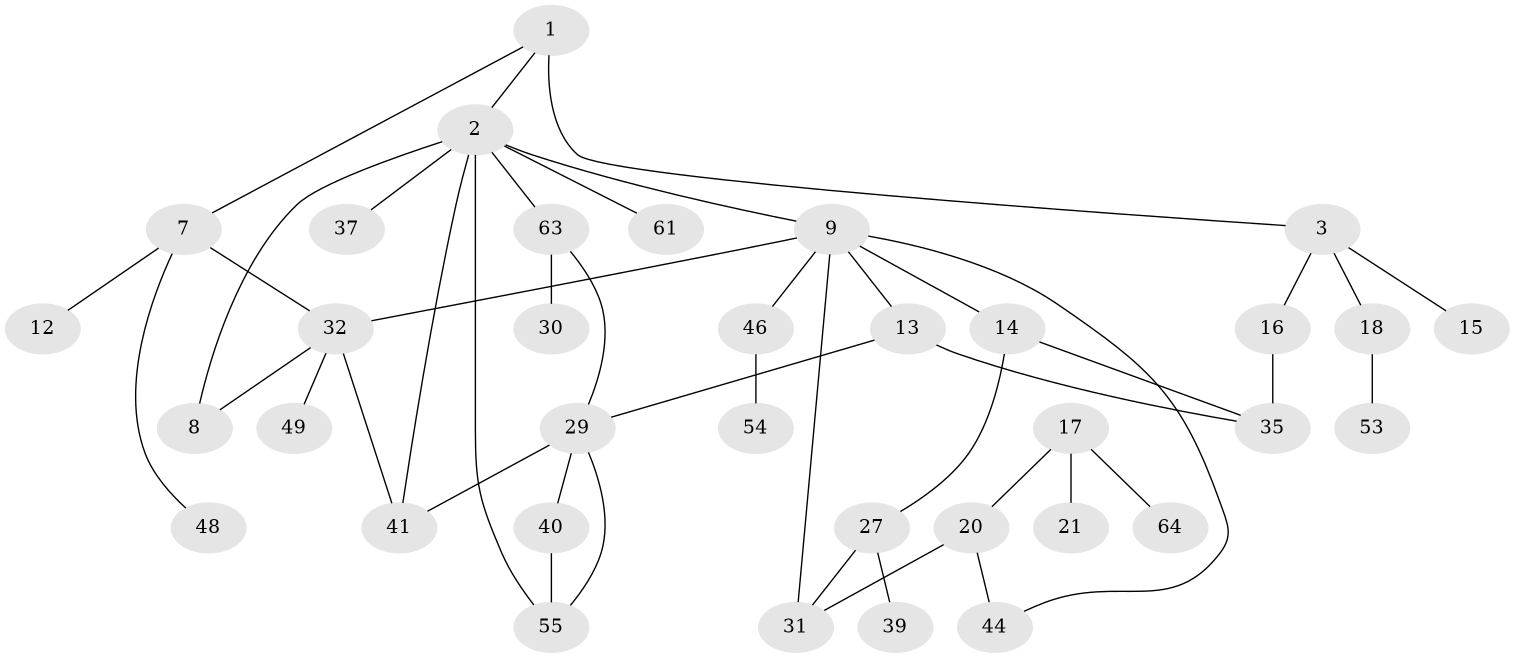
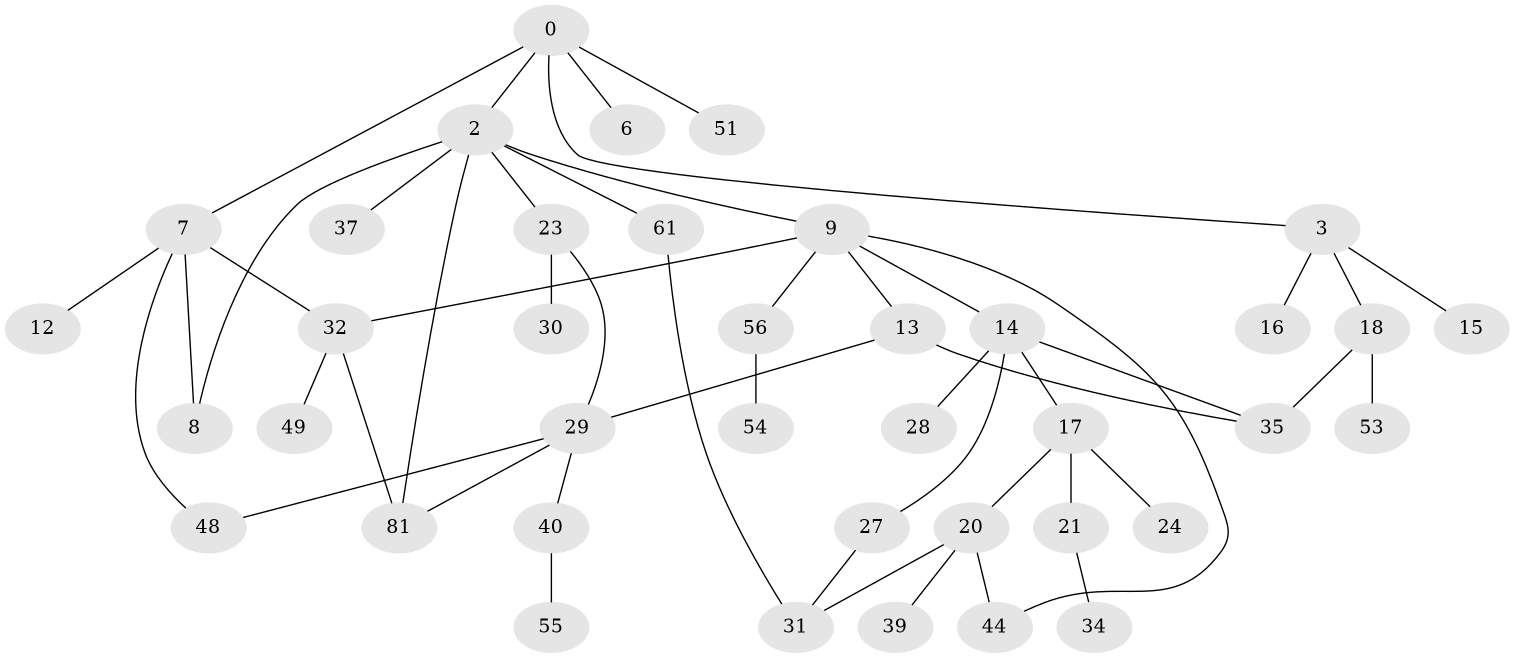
node "1": label "1" -> "0"
node "6": added
node "51": added
node "63": label "63" -> "23"
node "46": label "46" -> "56"
edge "32" -- "8": now "7" -- "8"
edge "16" -- "35": now "18" -- "35"
edge "2" -- "55": removed
edge "14" -- "17": added
edge "9" -- "31": now "61" -- "31"
node "28": added
node "41": label "41" -> "81"
node "64": label "64" -> "24"
edge "29" -- "55": now "29" -- "48"
edge "27" -- "39": now "20" -- "39"
node "34": added
